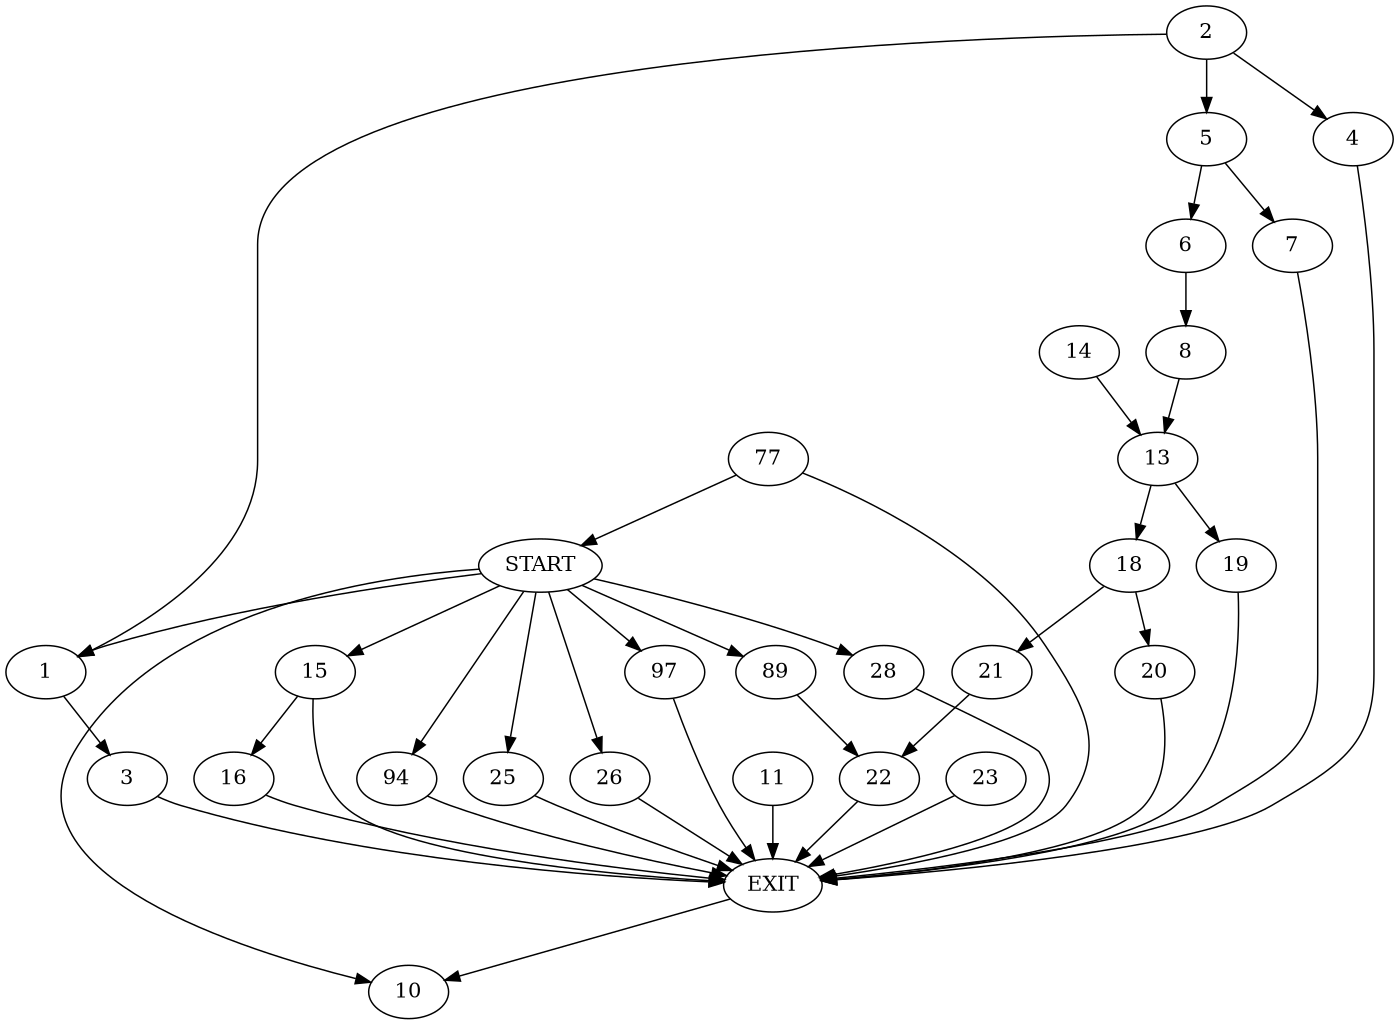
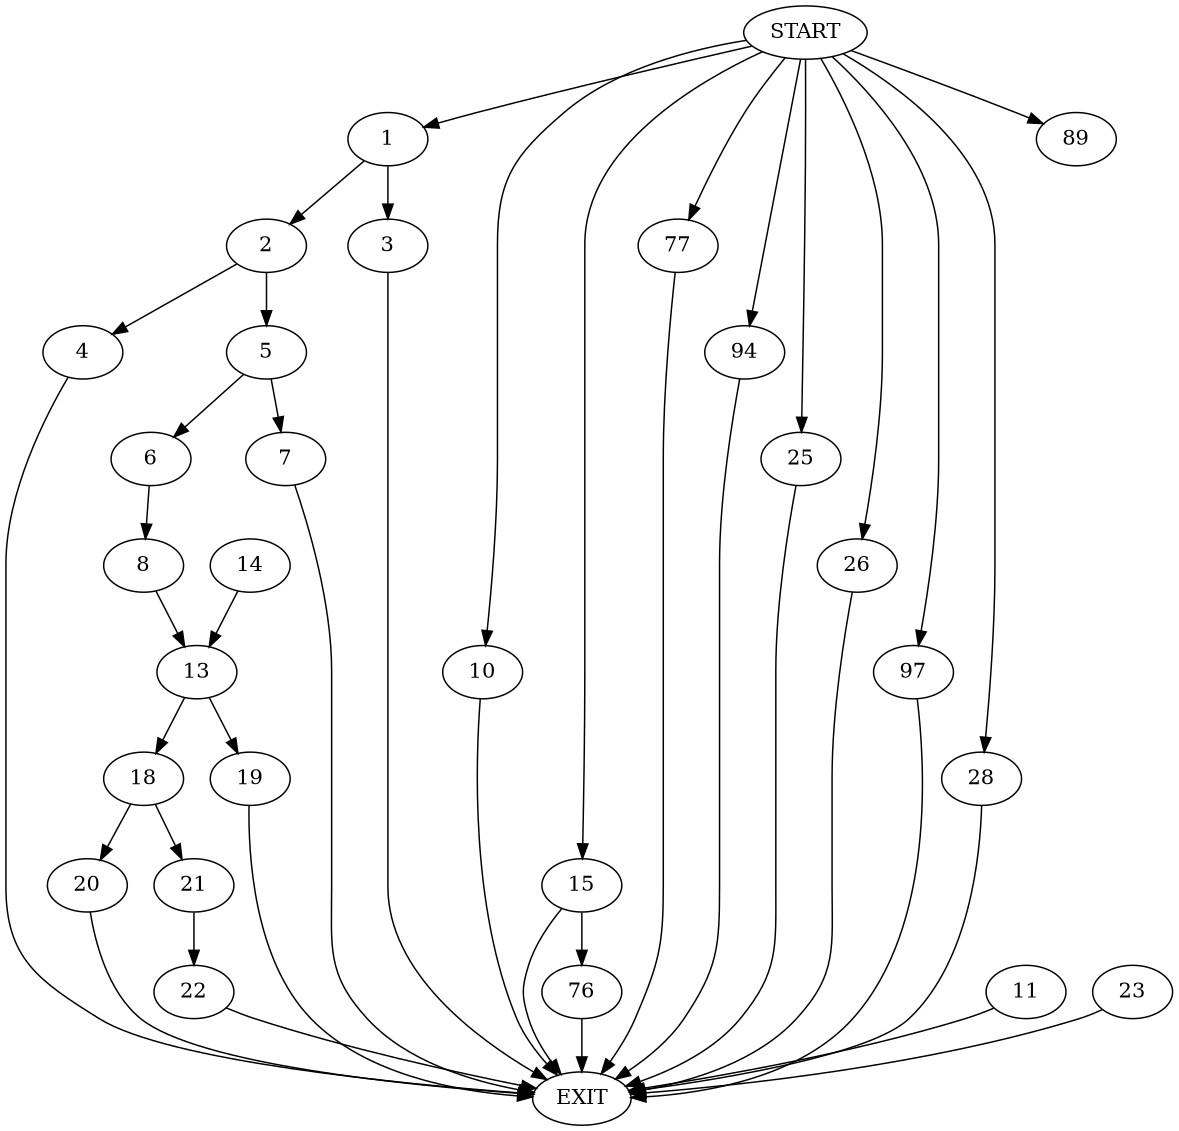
edge "2" -> "1": reversed
edge "77" -> "START": reversed
edge "89" -> "22": removed
node "16": label "16" -> "76"
edge "EXIT" -> "10": reversed
